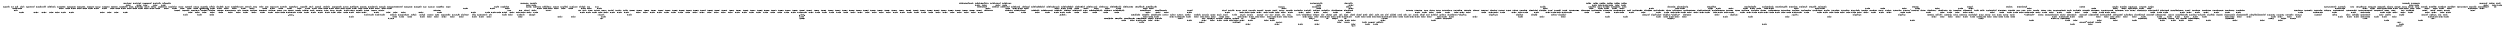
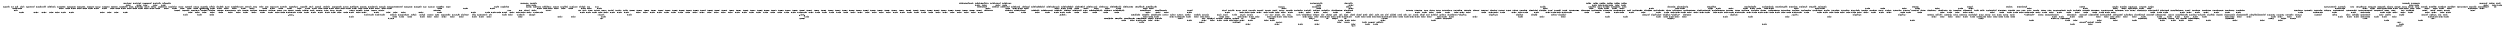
edge "cdm:concept_agenda_council" -> "cdm:multilingual": now "cdm:concept_agenda_council" -> "j.1:Concept"
edge "cdm:guideline_ecb" -> "cdm:budget": now "cdm:budget-amending" -> "cdm:budget"
edge "cdm:concept_ntu" -> "cdm:concept": now "cdm:concept_ntu" -> "cdm:binding-type"
edge "cdm:act_other_cor" -> "cdm:report_case": now "cdm:act_other_cor" -> "cdm:act_preparatory_cor"
node "cdm:proceedings": removed
node "cdm:recording-video": removed
node "cdm:act_other_oj_l": removed
edge "cdm:atto_fd" -> "cdm:ATTO_FD_300": reversed
edge "cdm:proposal_regulation_implementing_ec" -> "cdm:act_preparatory": now "cdm:proposal_regulation_implementing_ec" -> "cdm:proposal_act"
